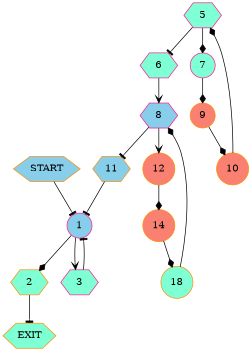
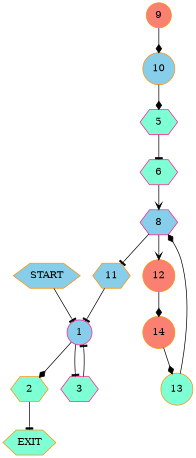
node "7": removed
node "10": fillcolor salmon -> skyblue
edge "1" -> "3": arrowhead vee -> tee
node "18": label "18" -> "13"
